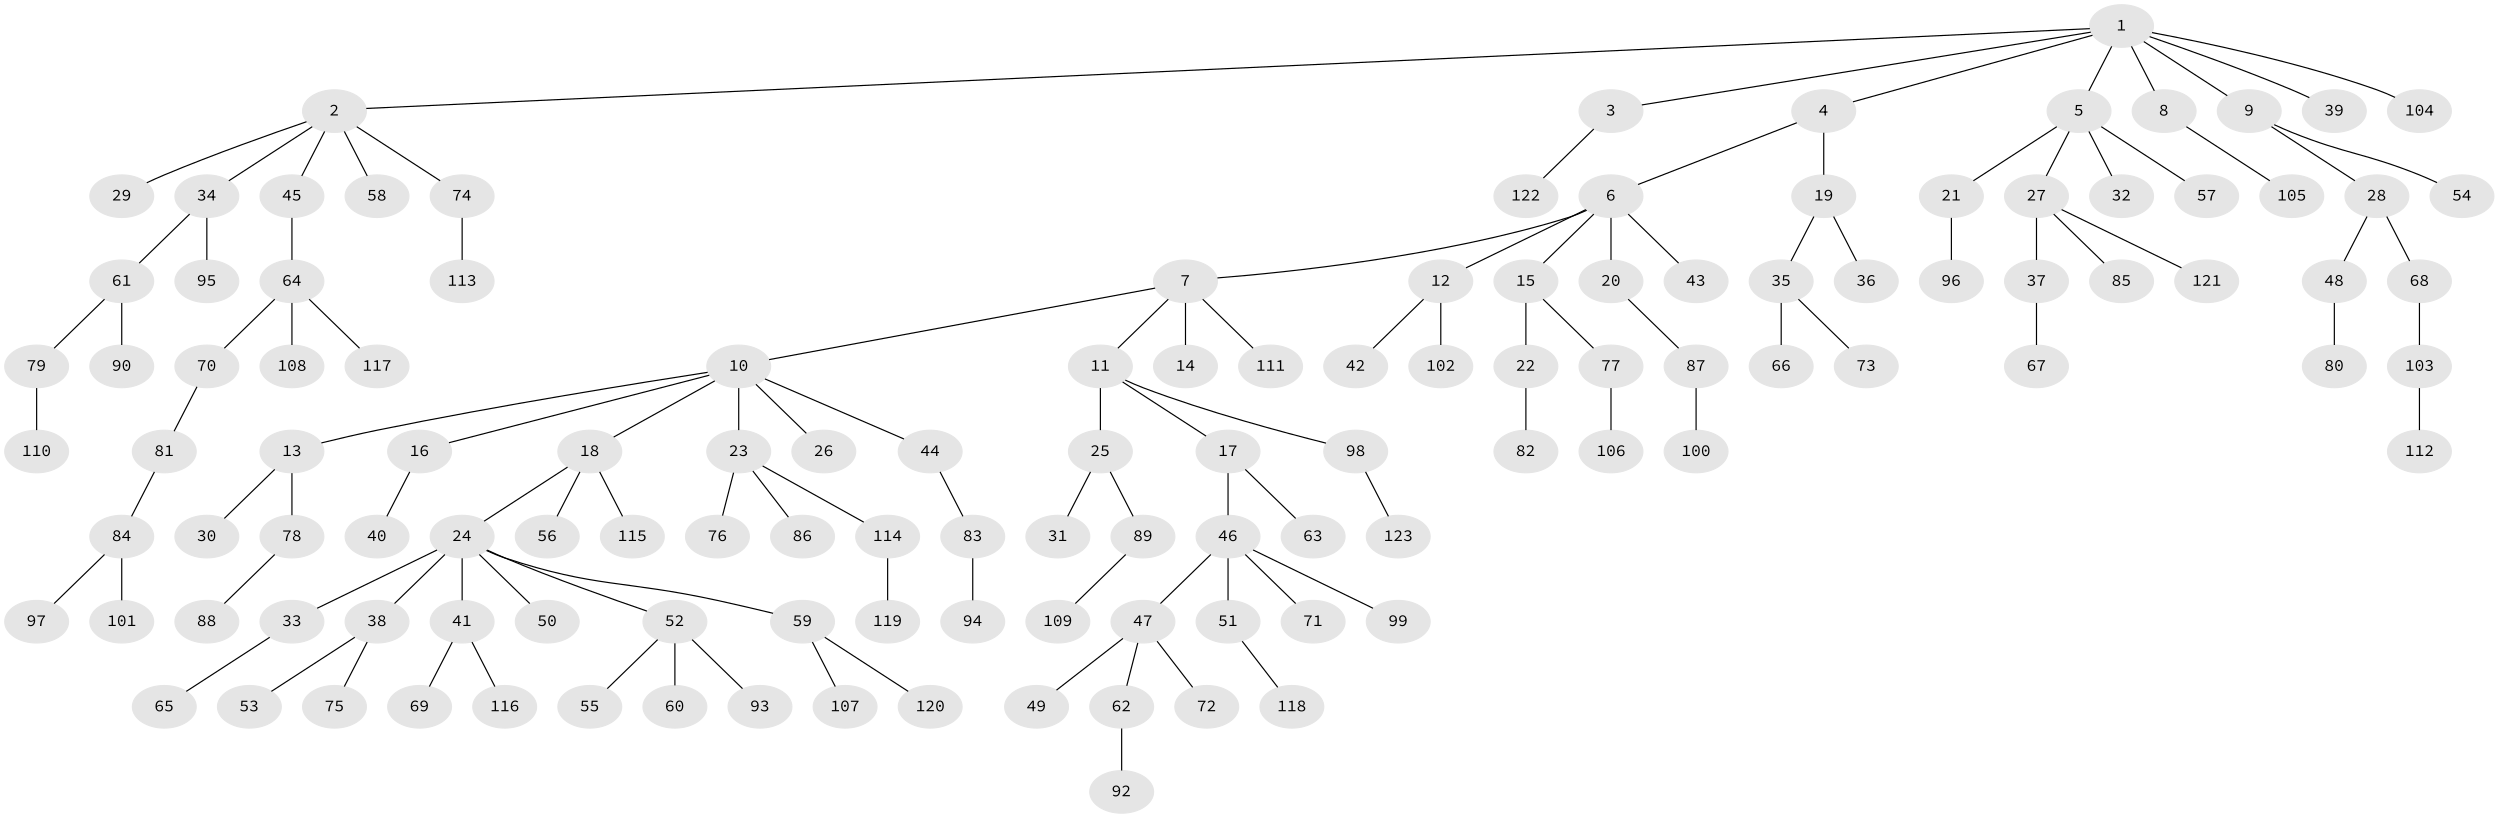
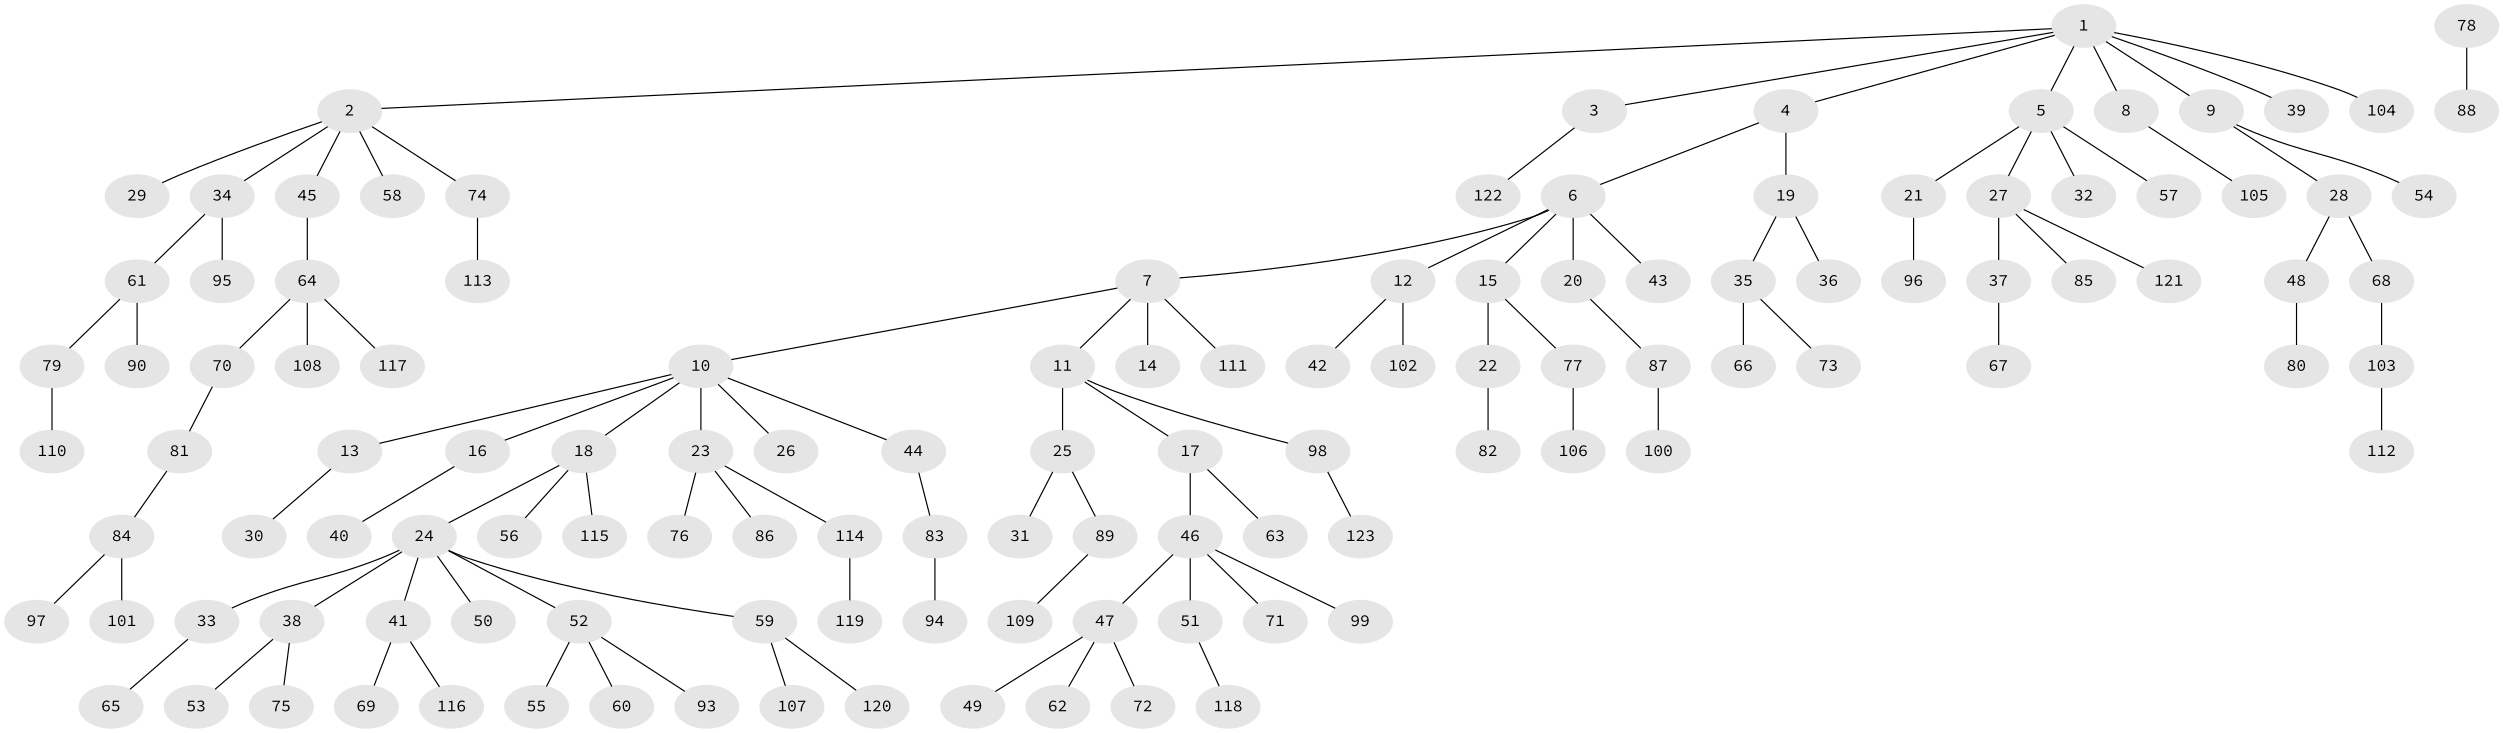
edge "13" -- "78": removed
node "92": removed
